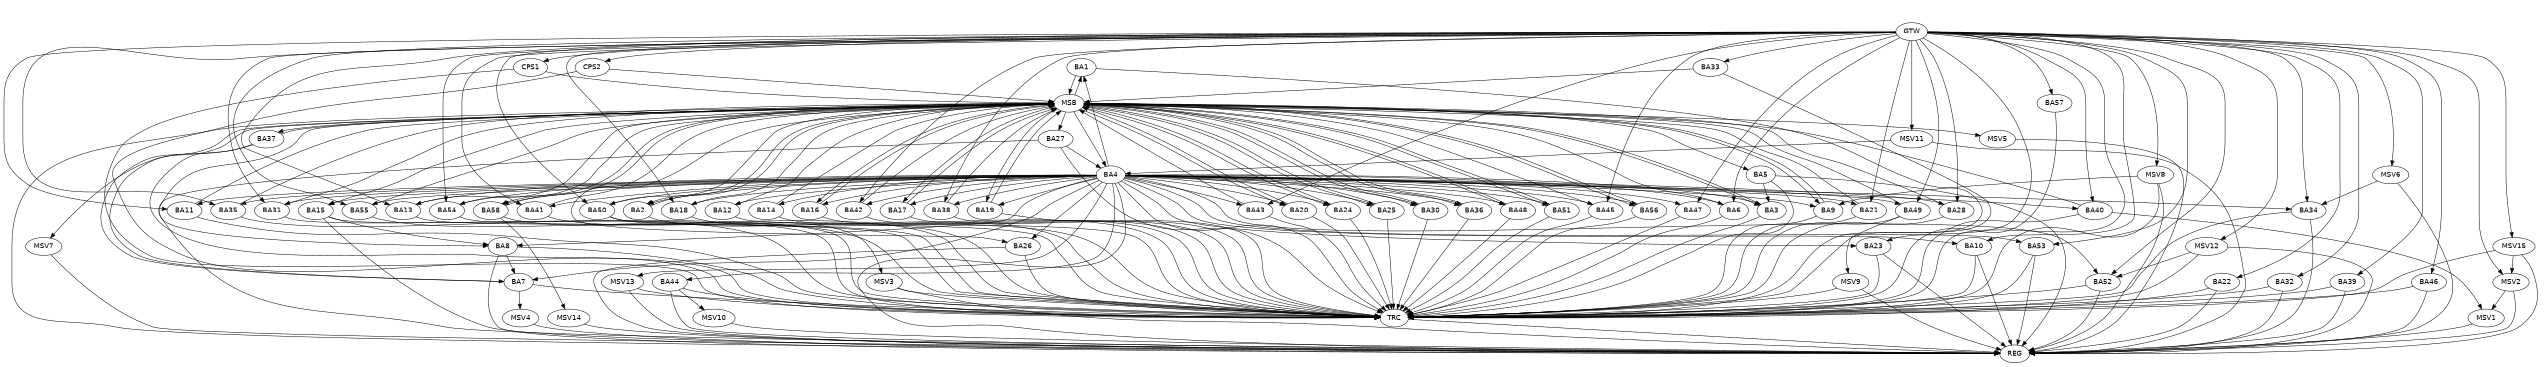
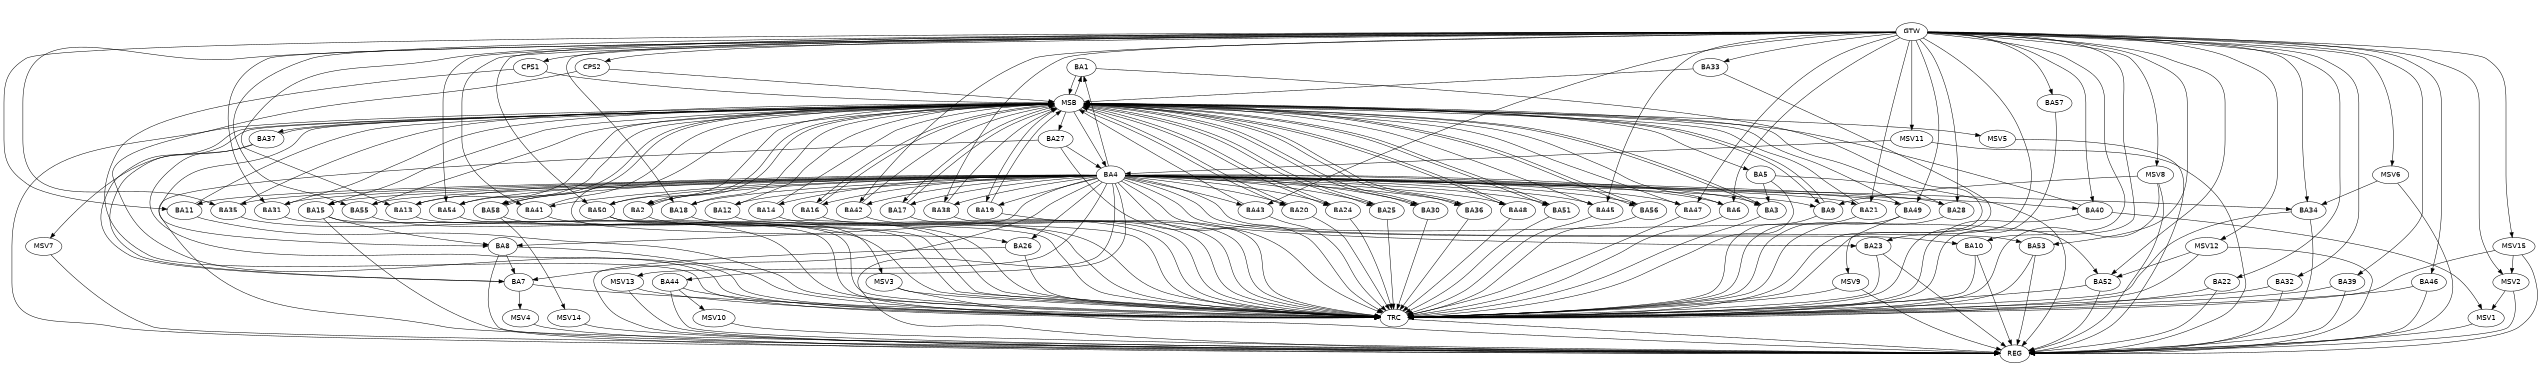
edge "BA47" -> "MSB": added
